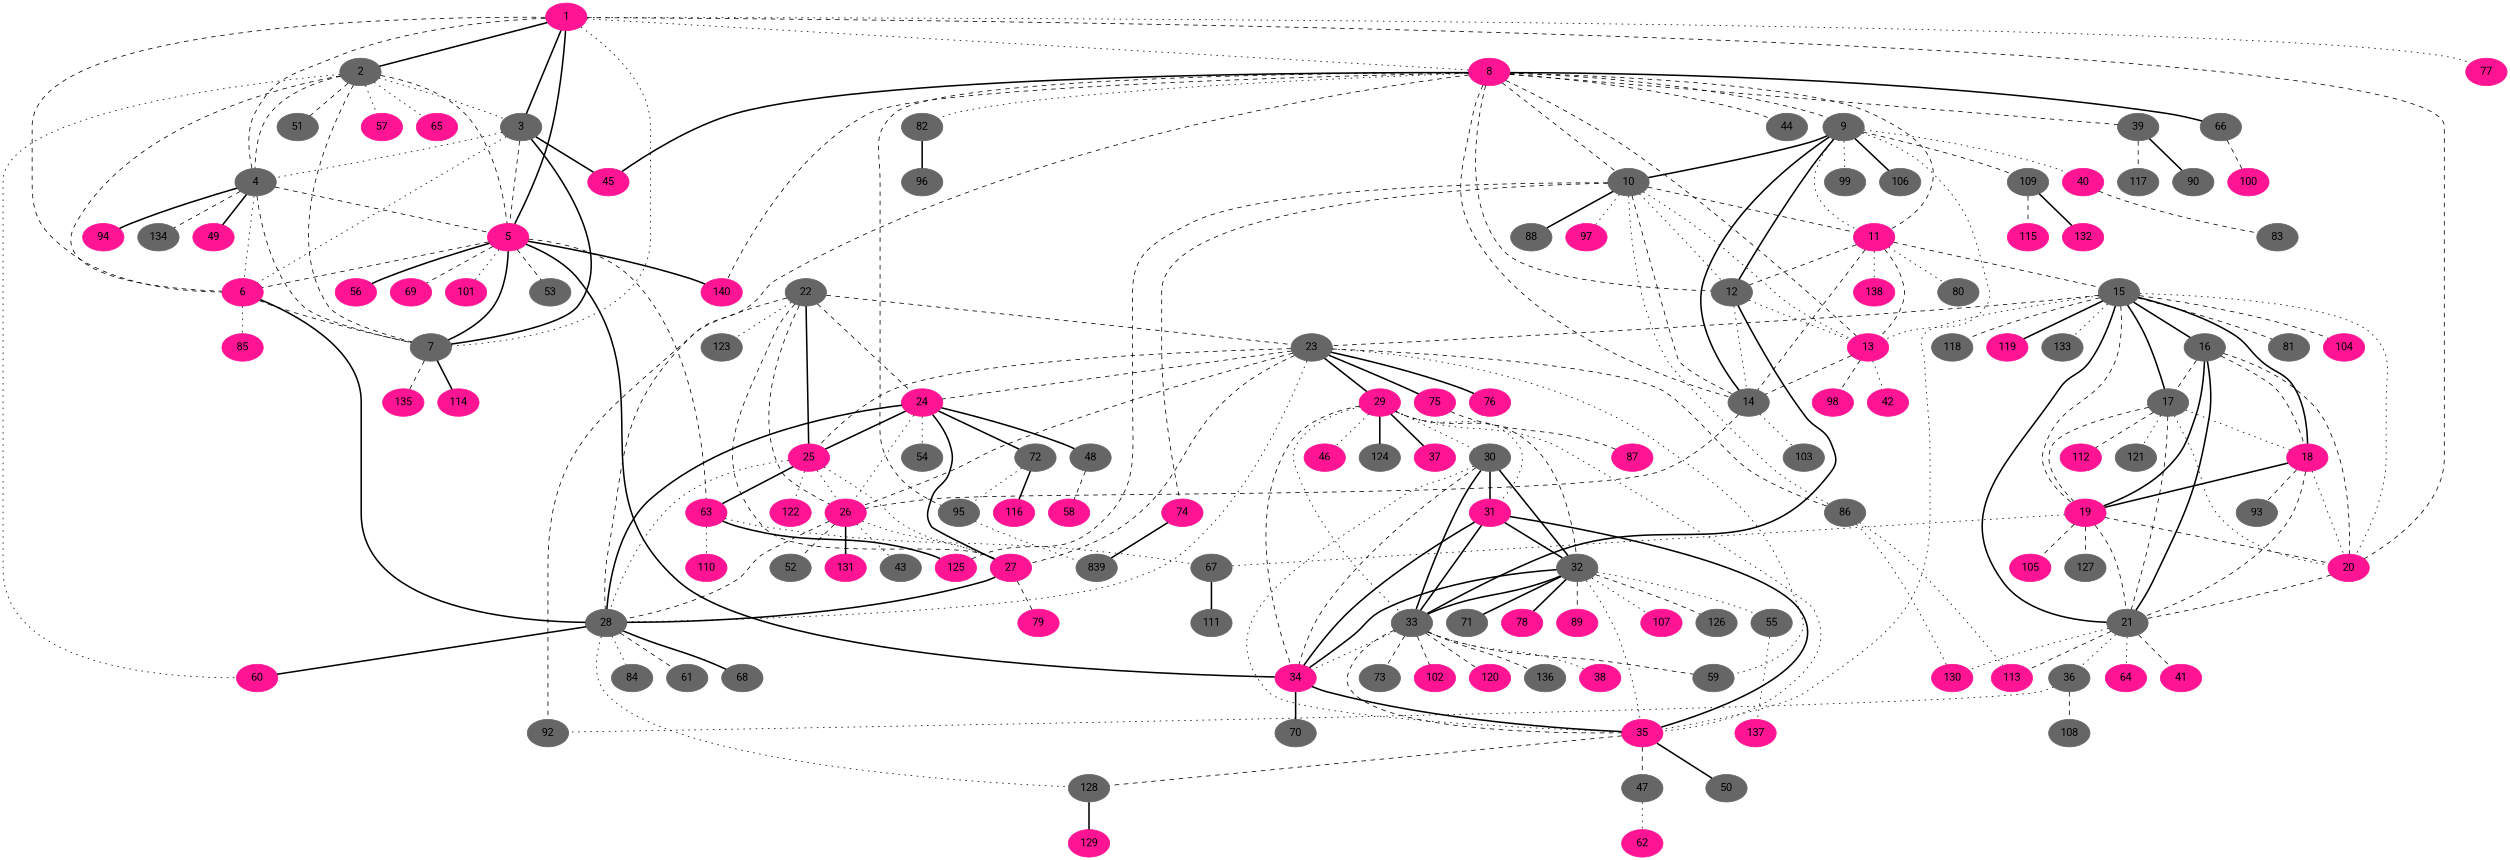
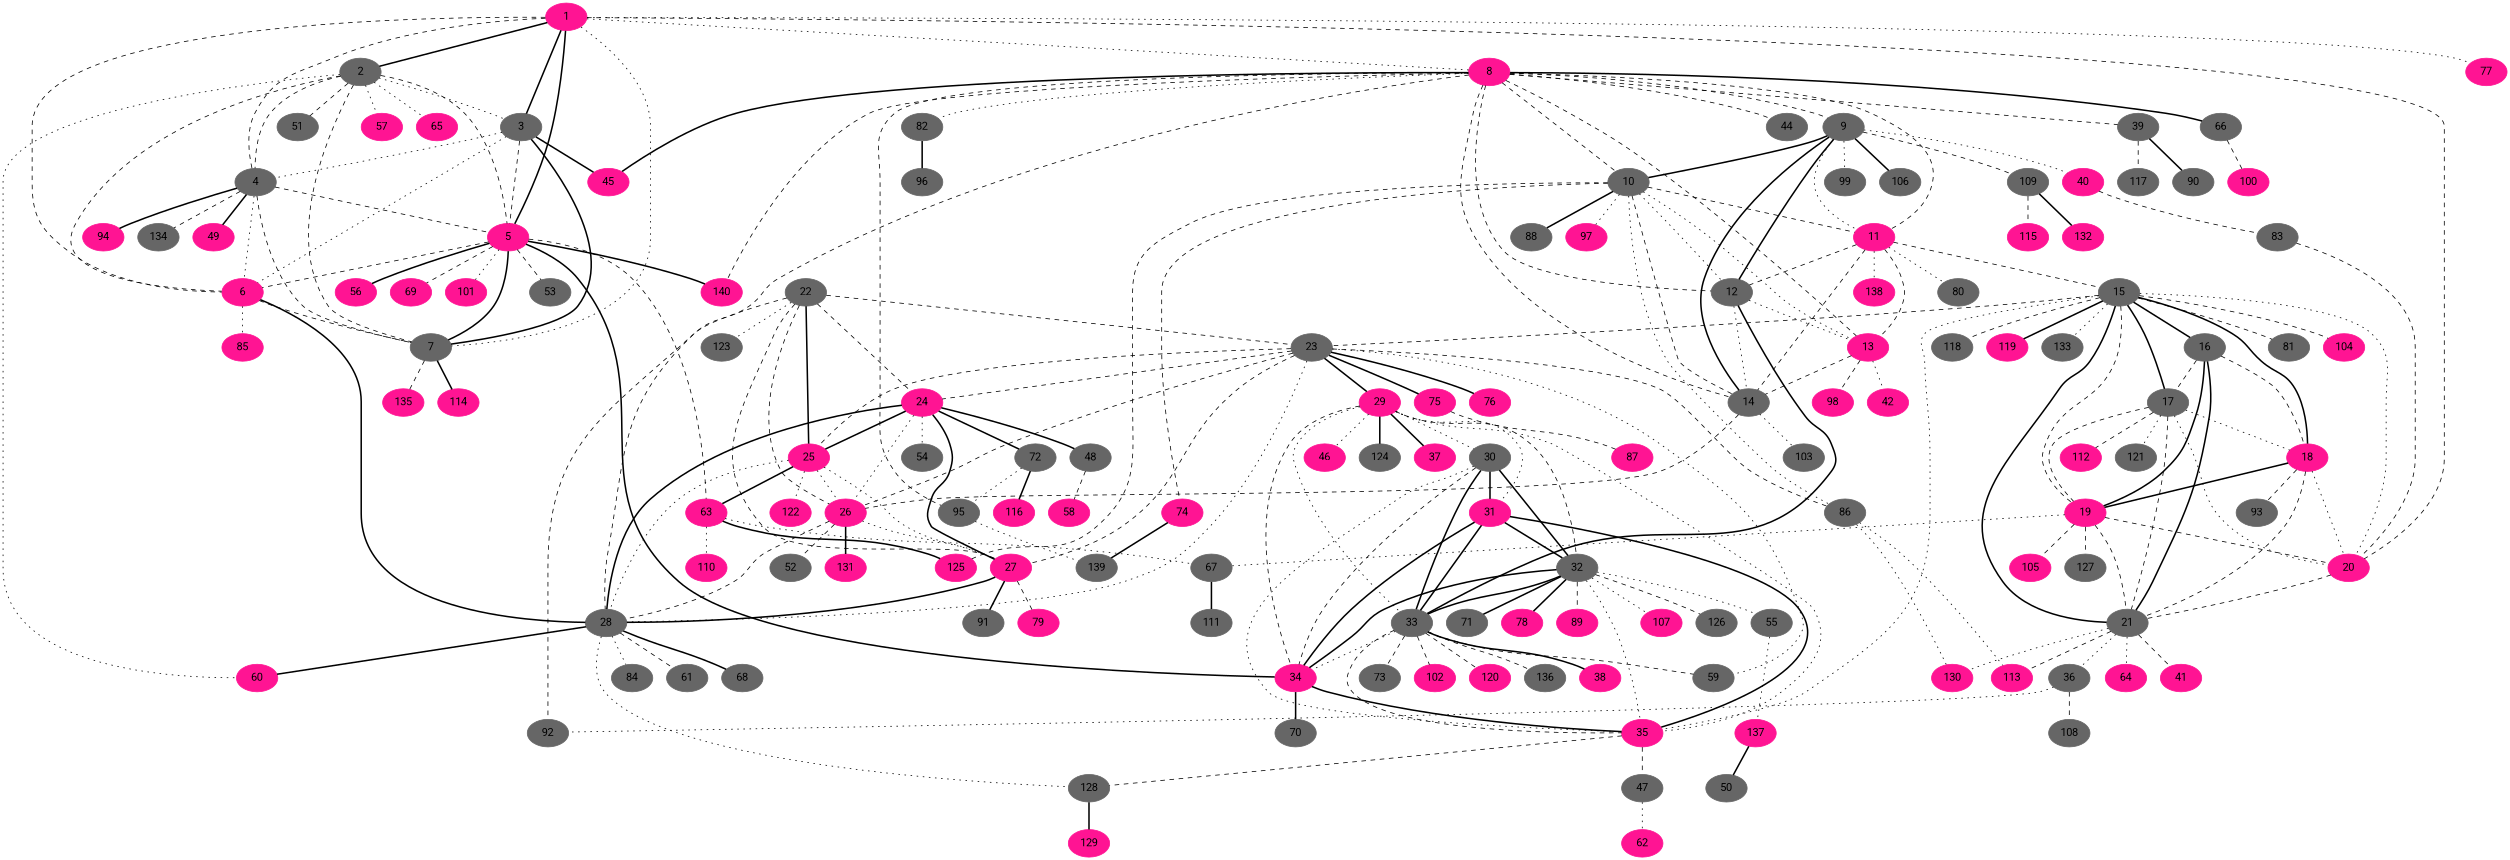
edge "9" -- "13": removed
edge "16" -- "20": now "83" -- "20"
node "43": removed
node "839": label "839" -> "139"
node "91": added
edge "33" -- "38": style dotted -> bold
edge "35" -- "50": now "137" -- "50"
